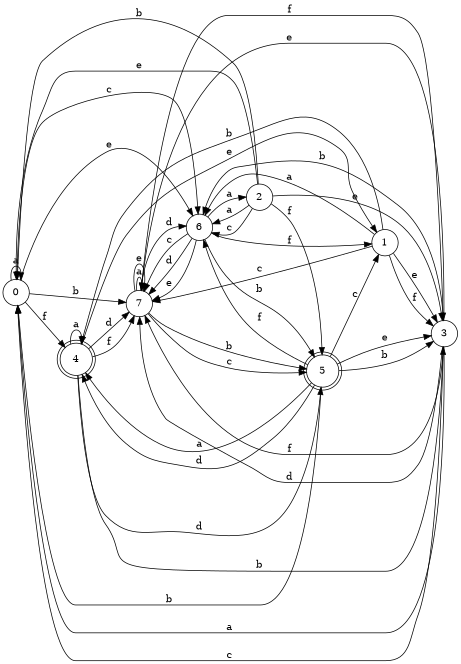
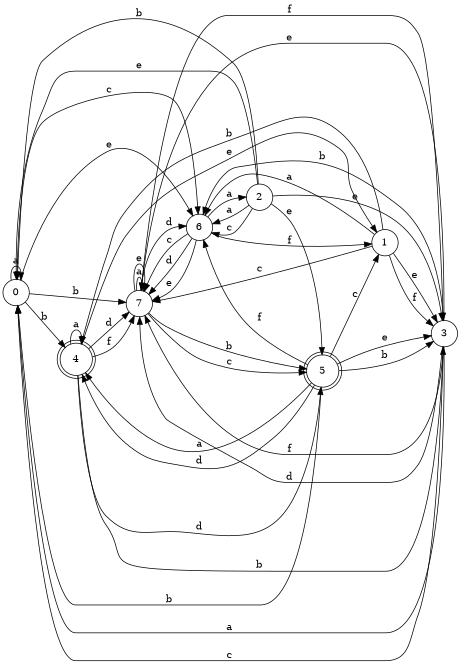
edge "2" -> "5": label "f" -> "e"
edge "6" -> "5": removed, label "b"
edge "0" -> "4": label "f" -> "b"
